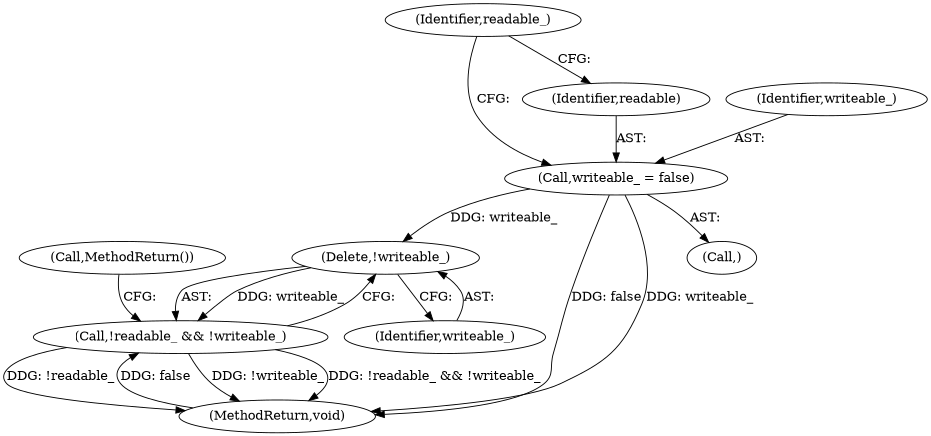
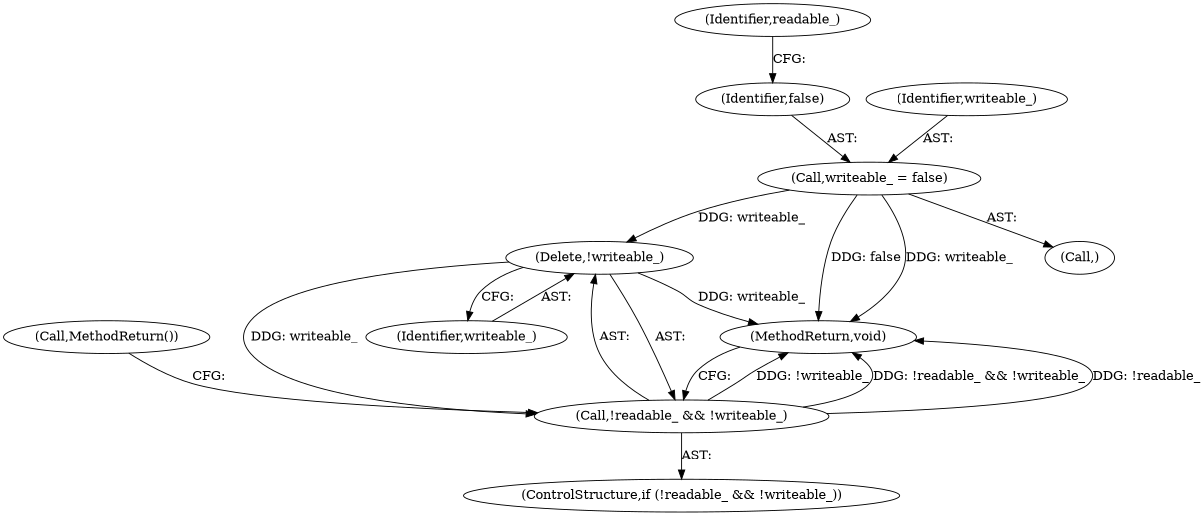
node "(Identifier,readable)": label "(Identifier,readable)" -> "(Identifier,false)"
edge "(Identifier,readable_)" -> "(Call,writeable_ = false)": removed, label "CFG:"
edge "(Call,!readable_ && !writeable_)" -> "(Delete,!writeable_)": label "CFG: " -> "AST: "
edge "(Delete,!writeable_)" -> "(MethodReturn,void)": added, label "DDG: writeable_"
edge "(MethodReturn,void)" -> "(Call,!readable_ && !writeable_)": label "DDG: false" -> "CFG: "
node "(ControlStructure,if (!readable_ && !writeable_))": added
